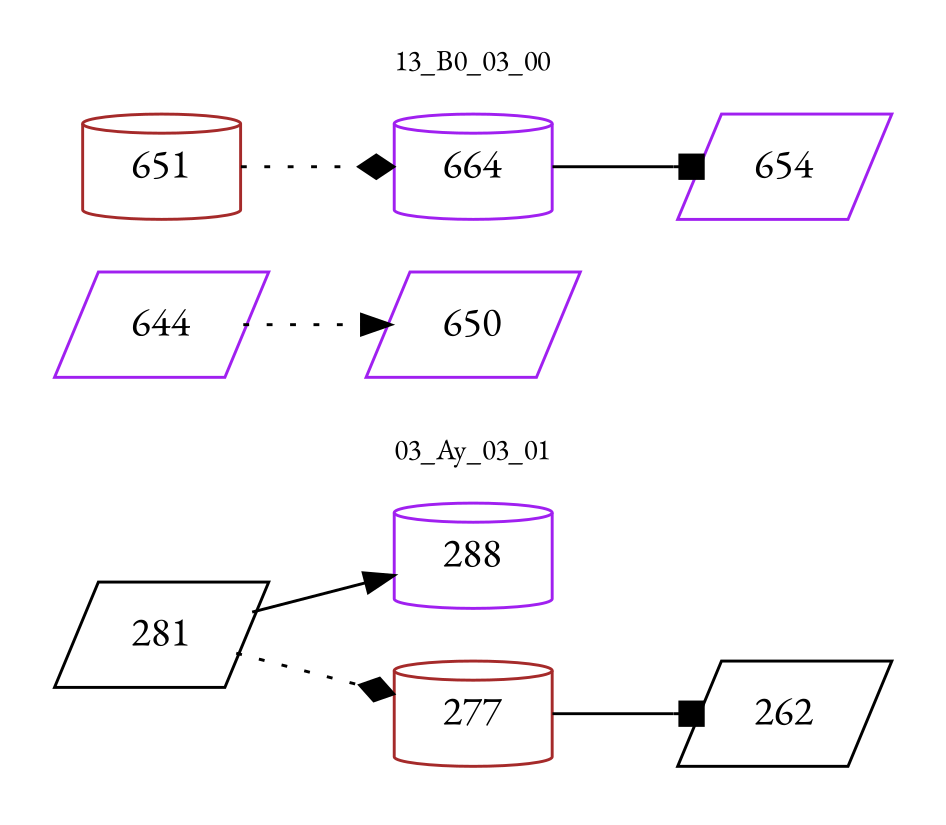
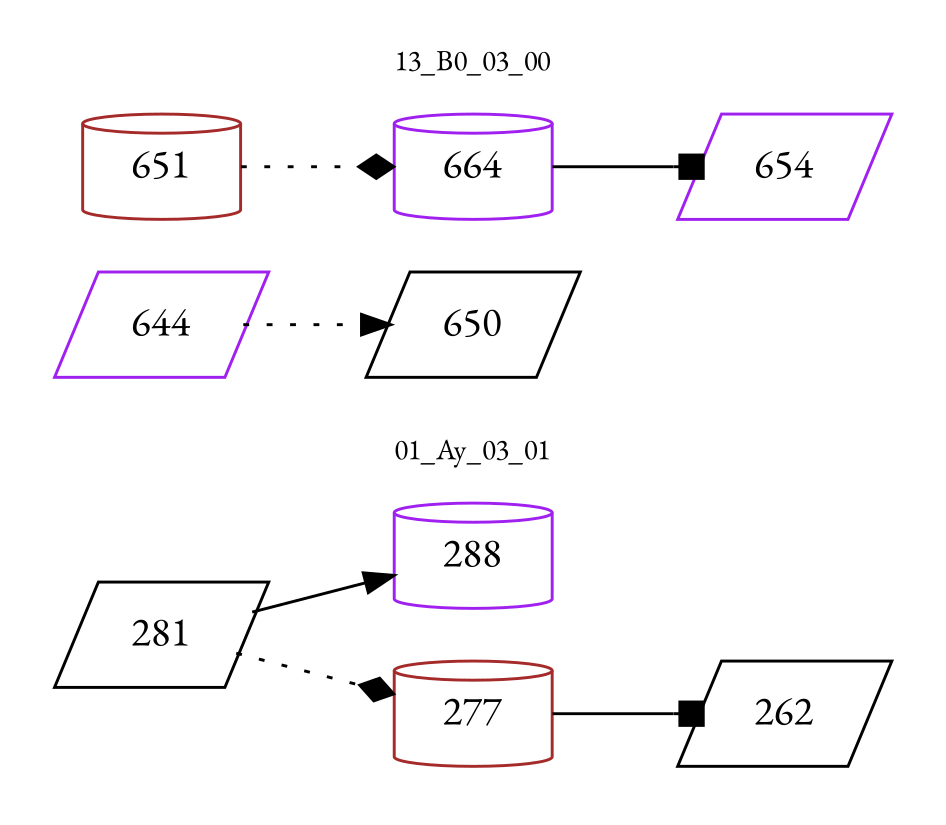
node "650": color purple -> black
cluster "03_Ay_03_01": label "03_Ay_03_01" -> "01_Ay_03_01"
